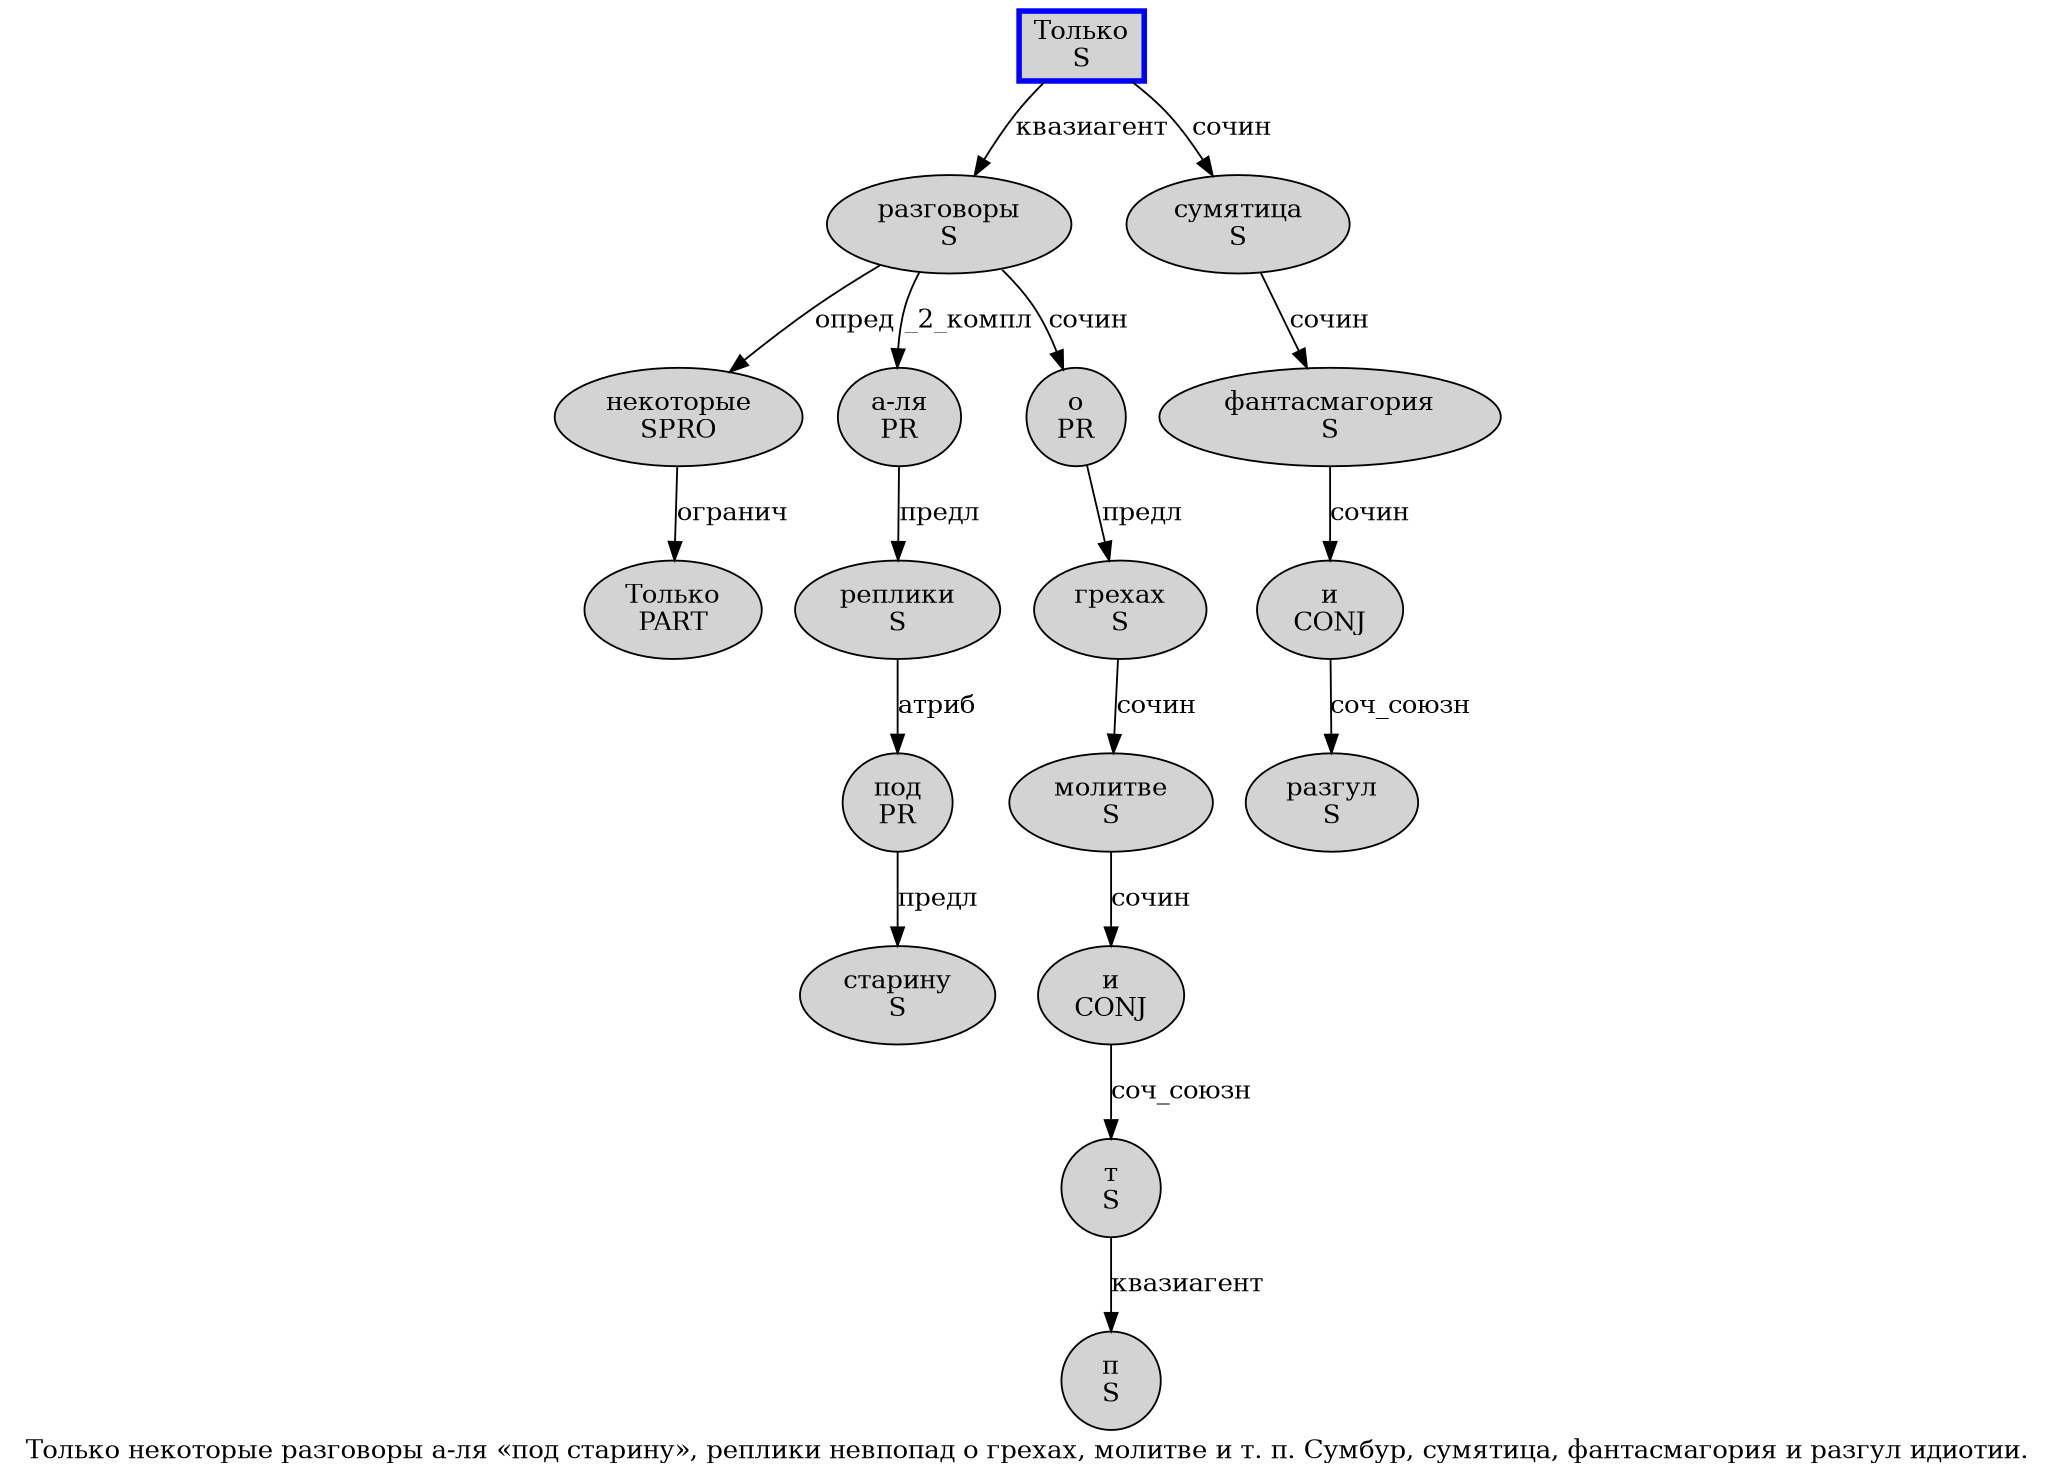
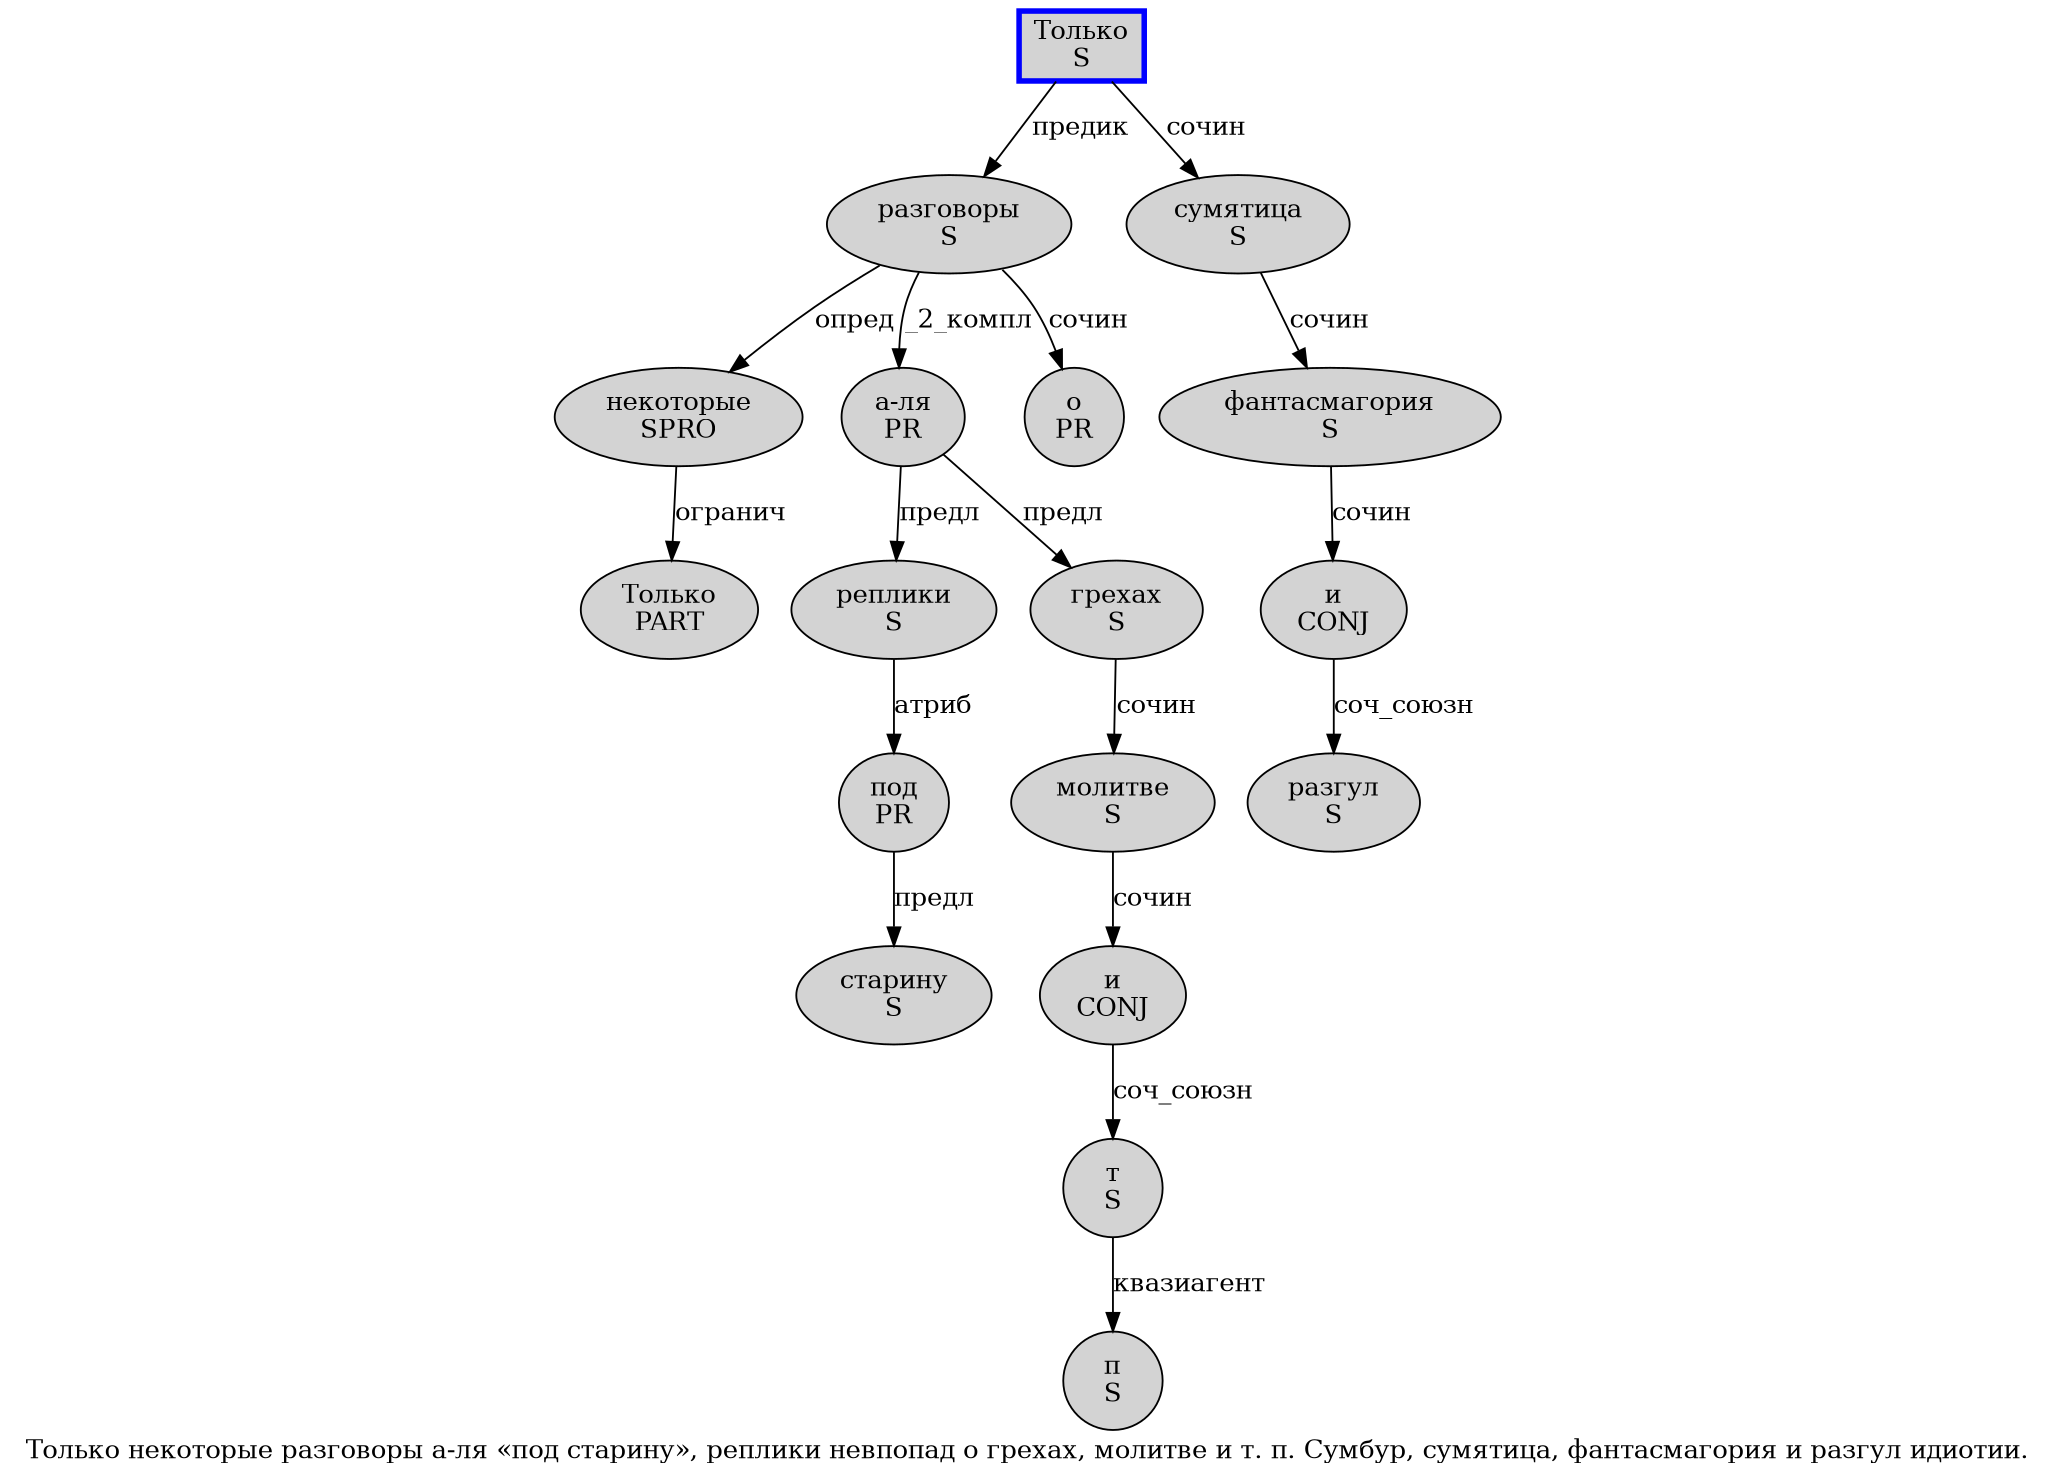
edge "Только S" -> "разговоры S": label "квазиагент" -> "предик"
edge "о PR" -> "грехах S": now "а-ля PR" -> "грехах S"
